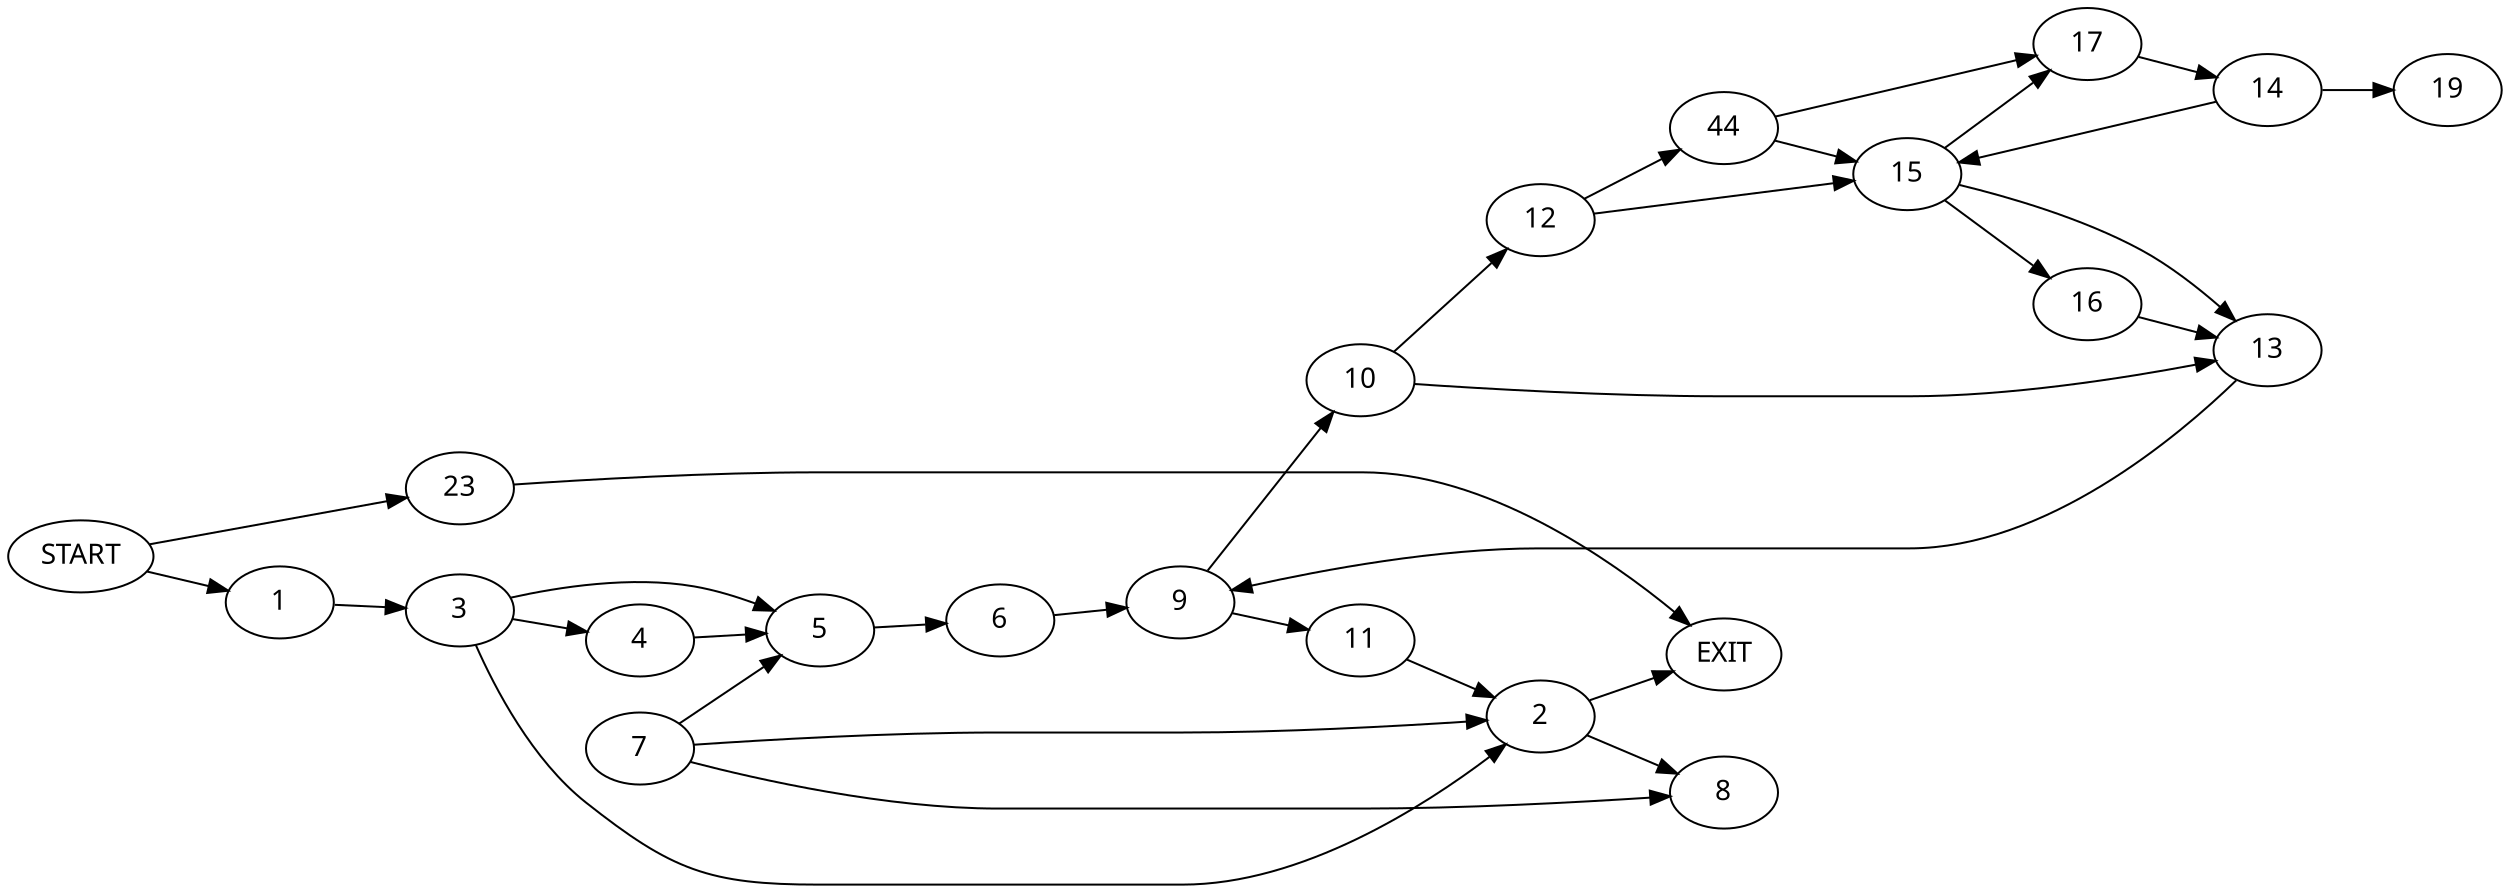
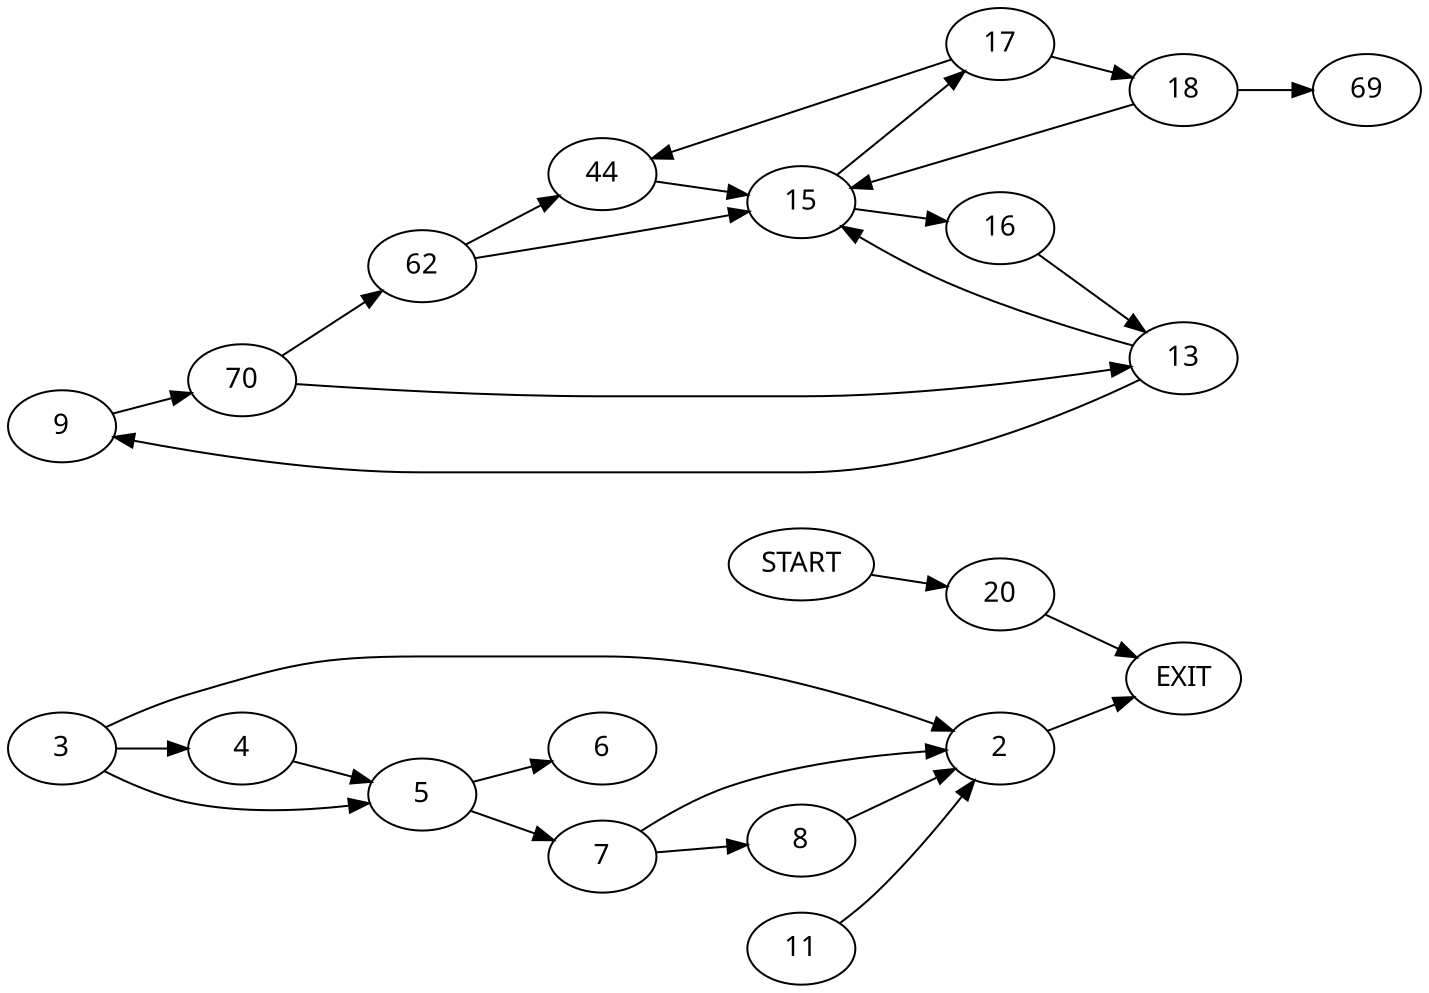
edge "44" -> "17": reversed
node "14": label "14" -> "18"
node "19": label "19" -> "69"
node "12": label "12" -> "62"
edge "15" -> "13": reversed
node "10": label "10" -> "70"
node "23": label "23" -> "20"
node "1": removed
edge "6" -> "9": removed
edge "9" -> "11": removed
edge "7" -> "5": reversed
edge "2" -> "8": reversed
